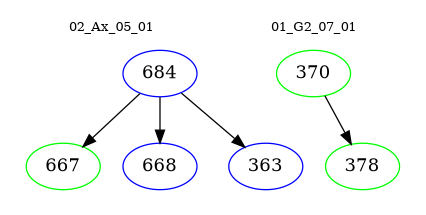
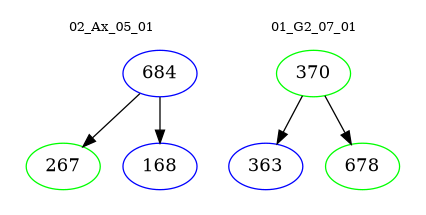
edge "684" -> "363": now "370" -> "363"
node "667": label "667" -> "267"
node "668": label "668" -> "168"
node "378": label "378" -> "678"
